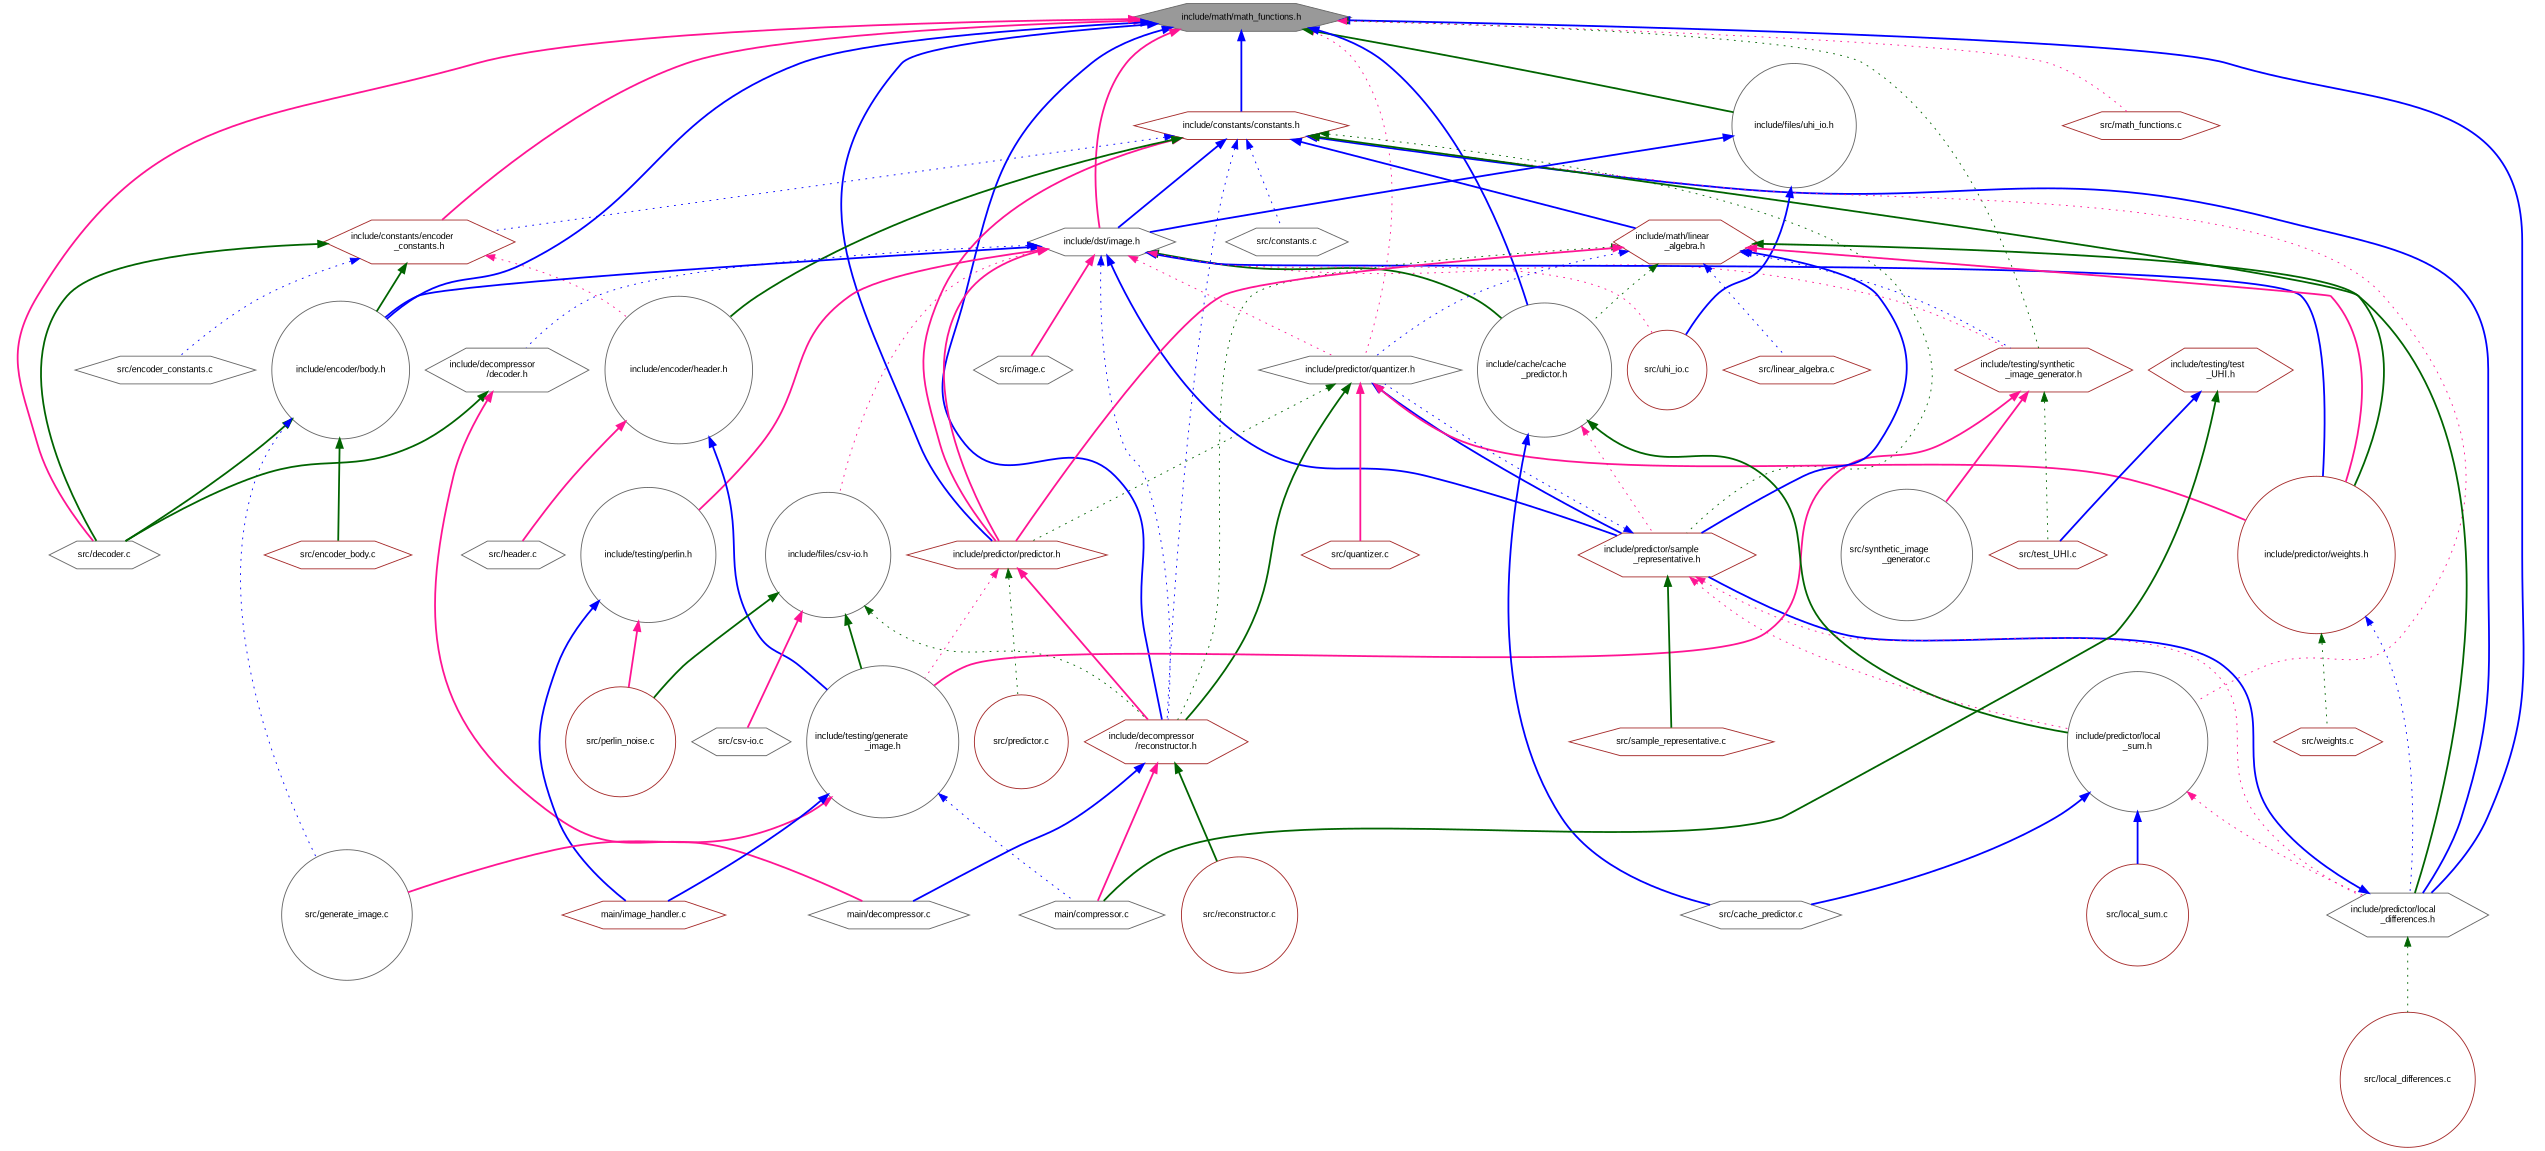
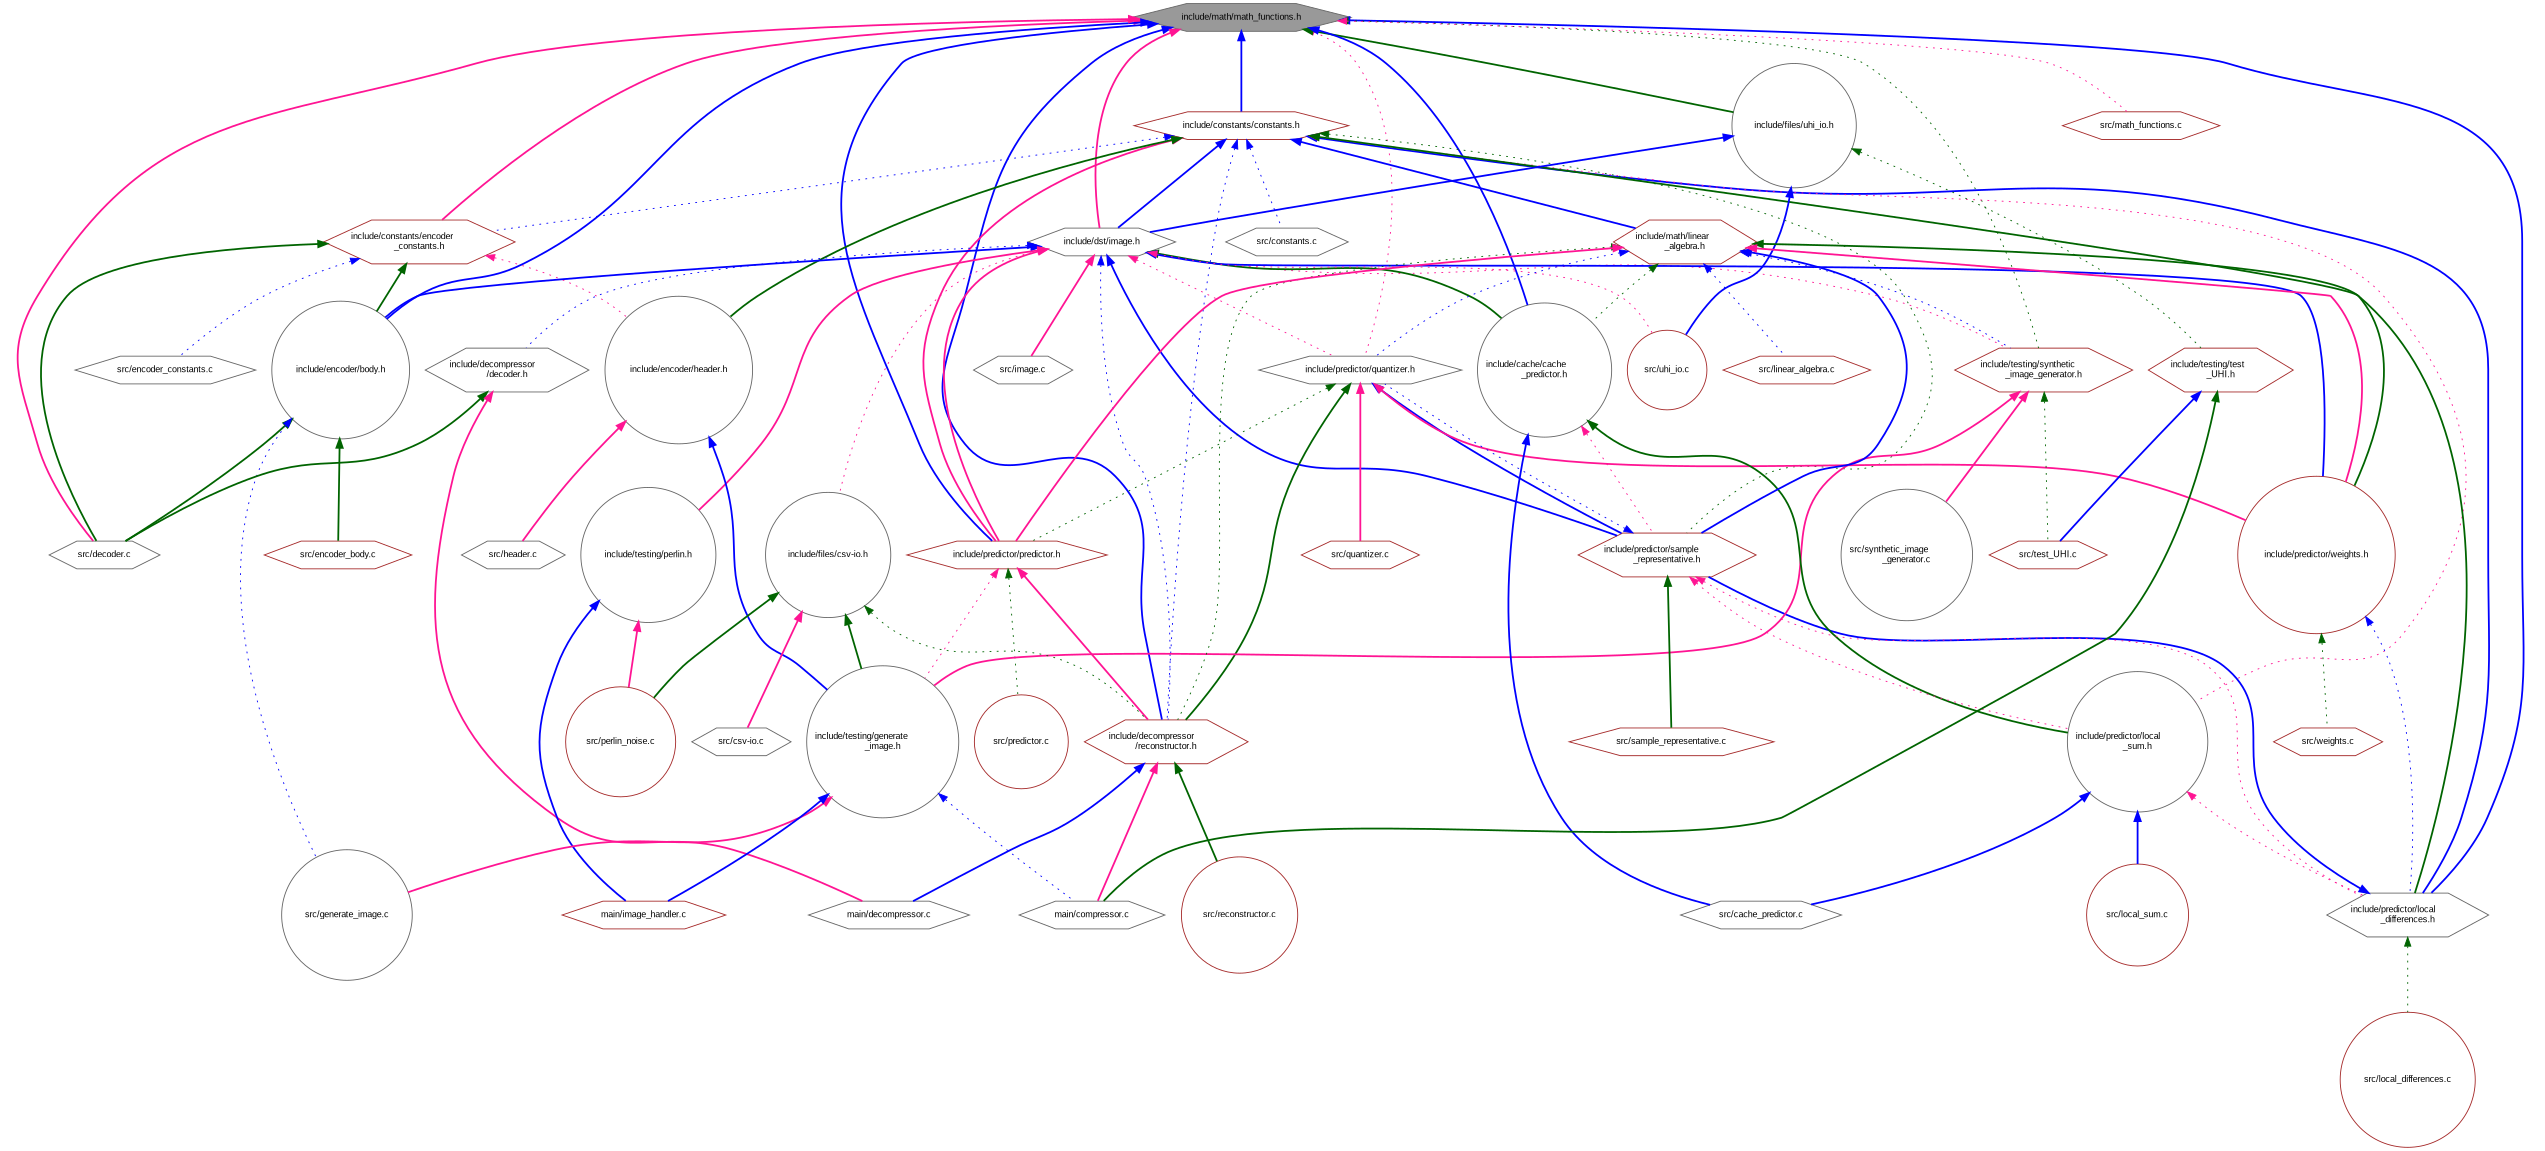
edge "include/testing/test _UHI.h" -> "include/files/uhi_io.h": added
